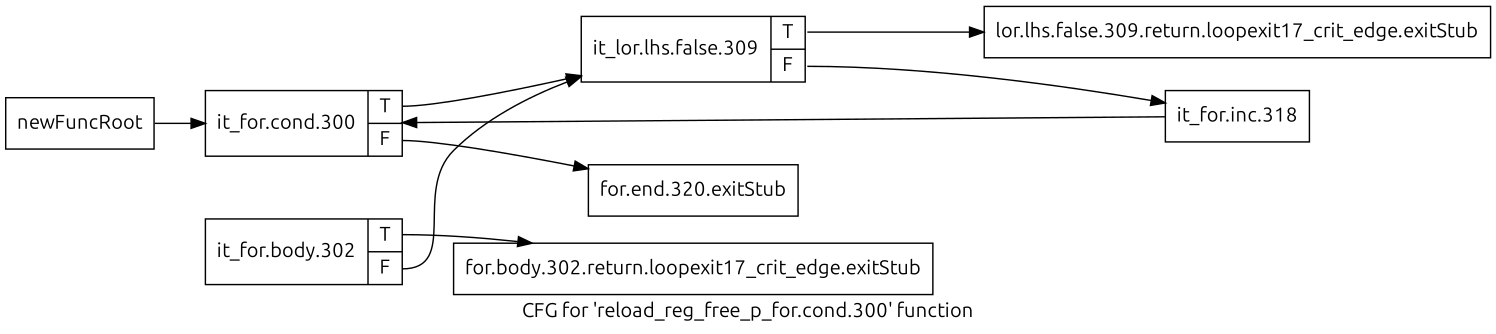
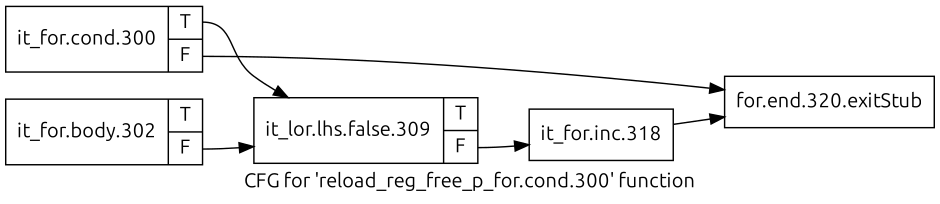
node "lor.lhs.false.309.return.loopexit17_crit_edge.exitStub": removed
edge "it_for.inc.318" -> "it_for.cond.300": now "it_for.inc.318" -> "for.end.320.exitStub"
node "newFuncRoot": removed
node "for.body.302.return.loopexit17_crit_edge.exitStub": removed
